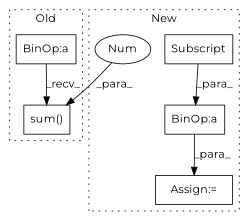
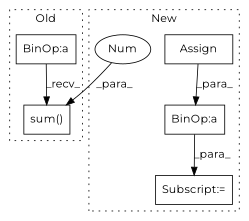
node "Subscript": label "Subscript" -> "Assign"
node "Assign:=": label "Assign:=" -> "Subscript:="
